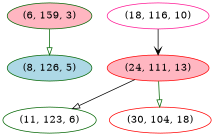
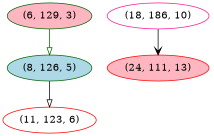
node "(6, 159, 3)": label "(6, 159, 3)" -> "(6, 129, 3)"
node "(18, 116, 10)": label "(18, 116, 10)" -> "(18, 186, 10)"
edge "(24, 111, 13)" -> "(11, 123, 6)": now "(8, 126, 5)" -> "(11, 123, 6)"
node "(11, 123, 6)": color darkgreen -> red
node "(30, 104, 18)": removed
